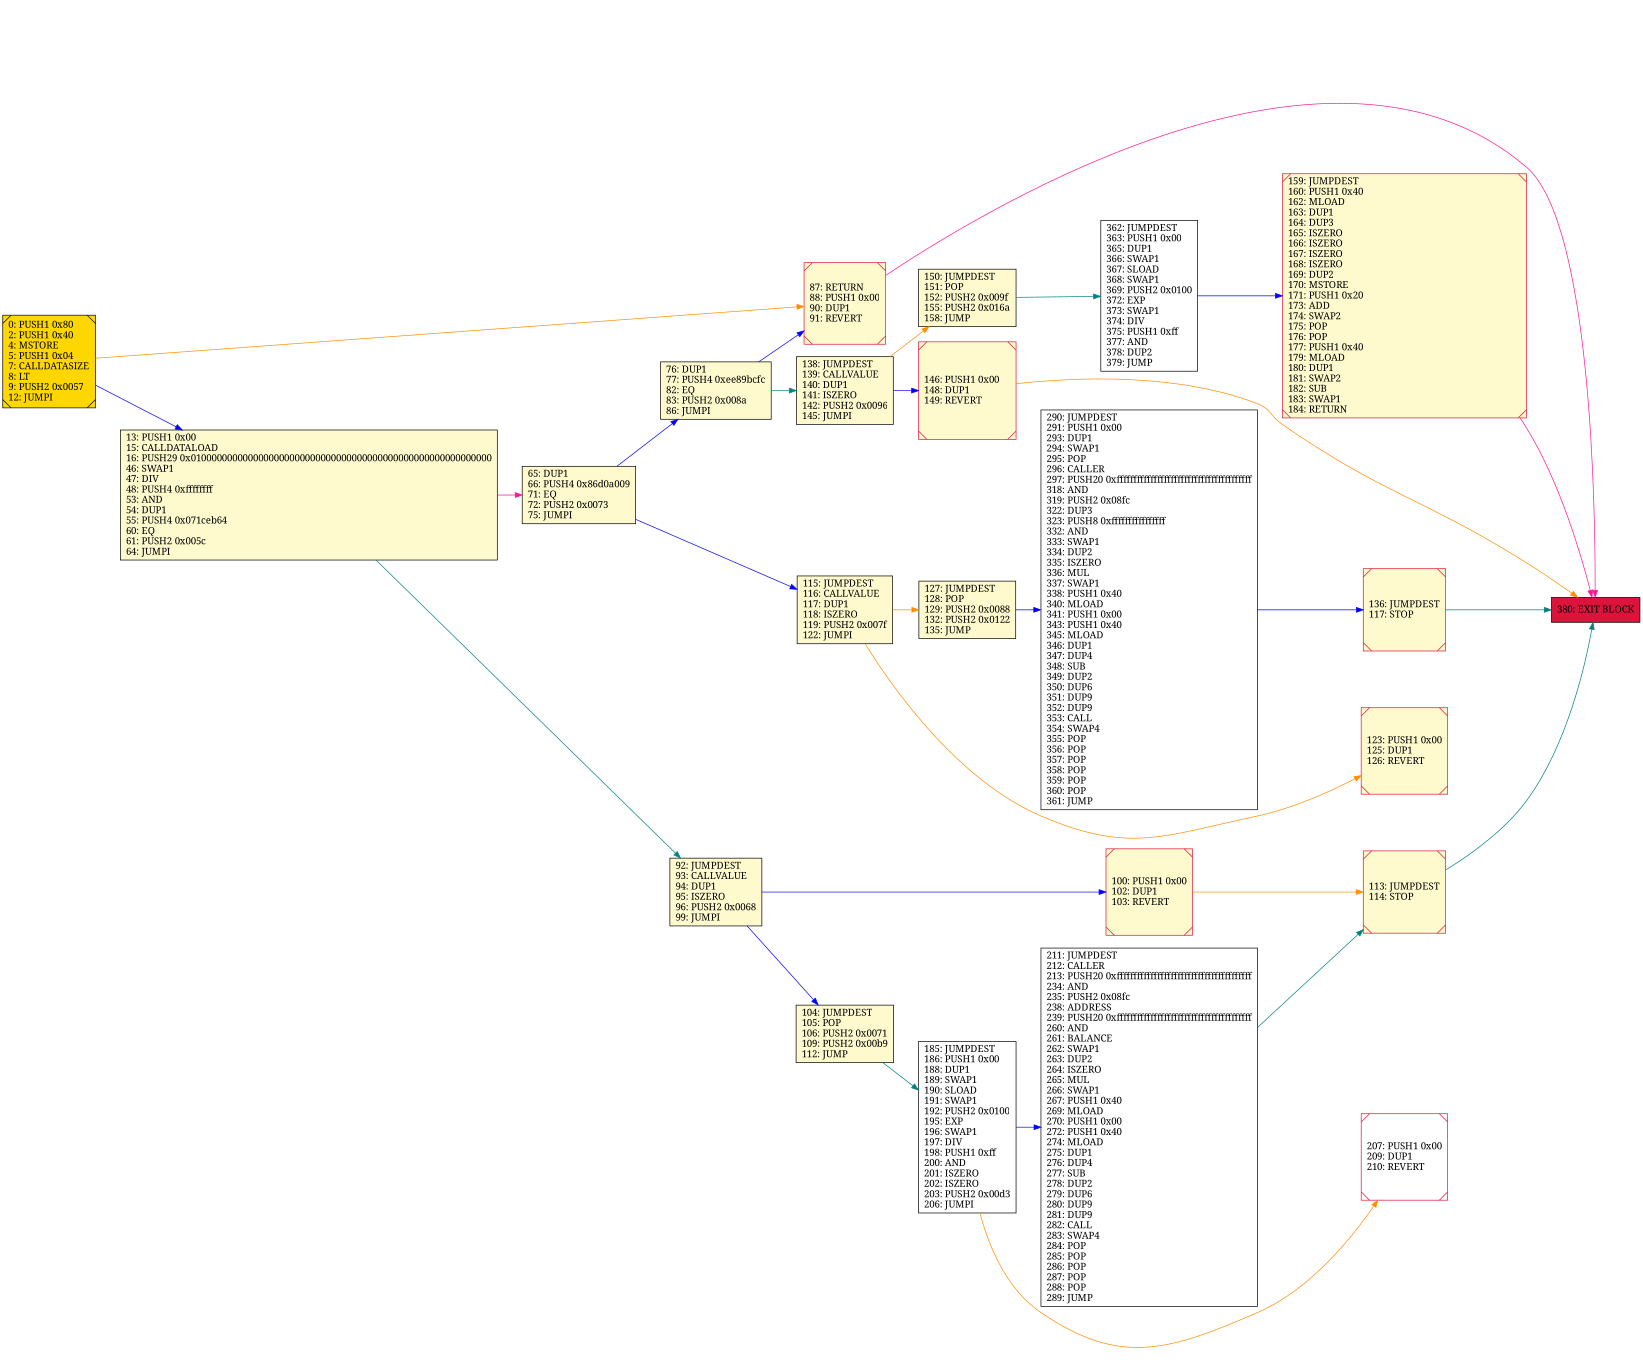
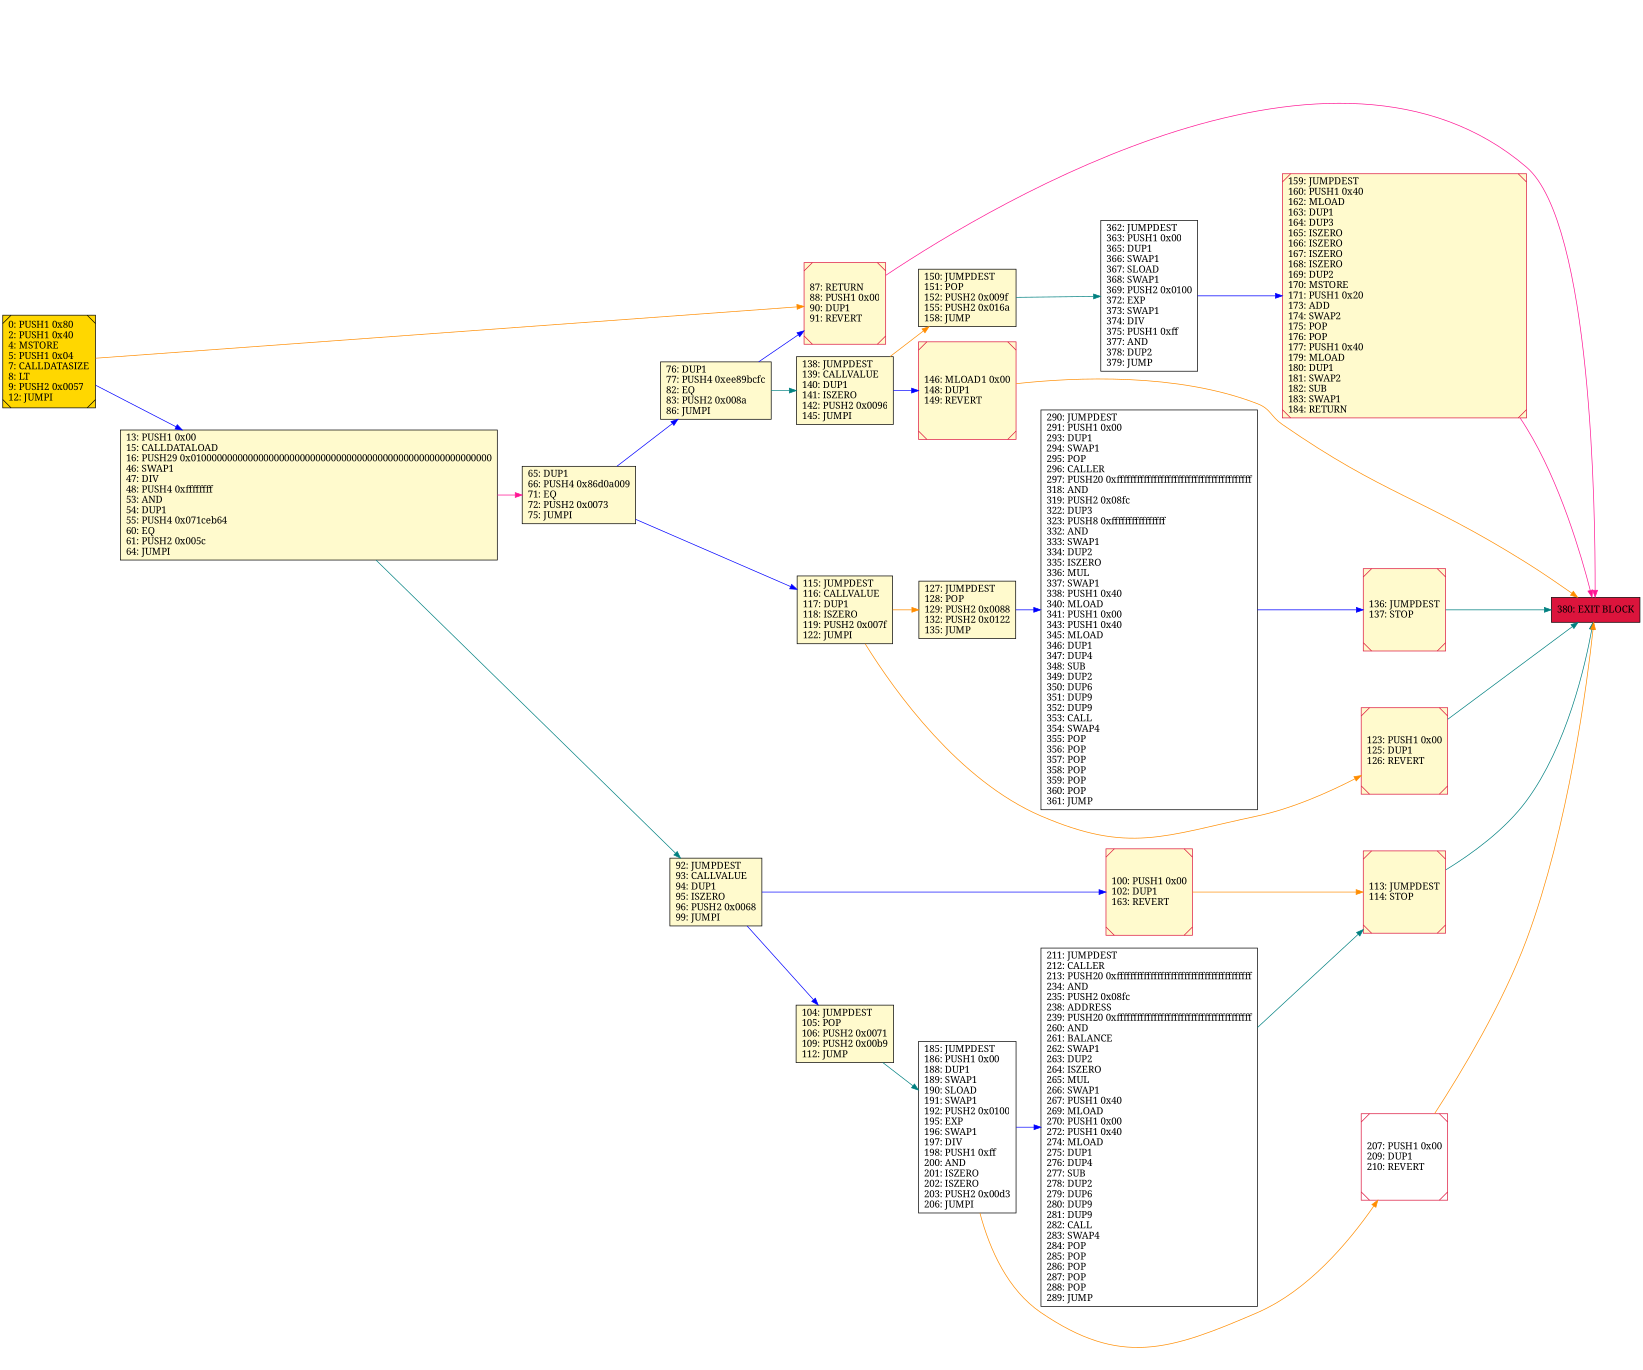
node "146: PUSH1 0x00 148: DUP1 149: REVERT": label "146: PUSH1 0x00 148: DUP1 149: REVERT" -> "146: MLOAD1 0x00 148: DUP1 149: REVERT"
node "136: JUMPDEST 117: STOP": label "136: JUMPDEST 117: STOP" -> "136: JUMPDEST 137: STOP"
edge "123: PUSH1 0x00 125: DUP1 126: REVERT" -> "380: EXIT BLOCK": added
edge "207: PUSH1 0x00 209: DUP1 210: REVERT" -> "380: EXIT BLOCK": added
node "100: PUSH1 0x00 102: DUP1 103: REVERT": label "100: PUSH1 0x00 102: DUP1 103: REVERT" -> "100: PUSH1 0x00 102: DUP1 163: REVERT"
